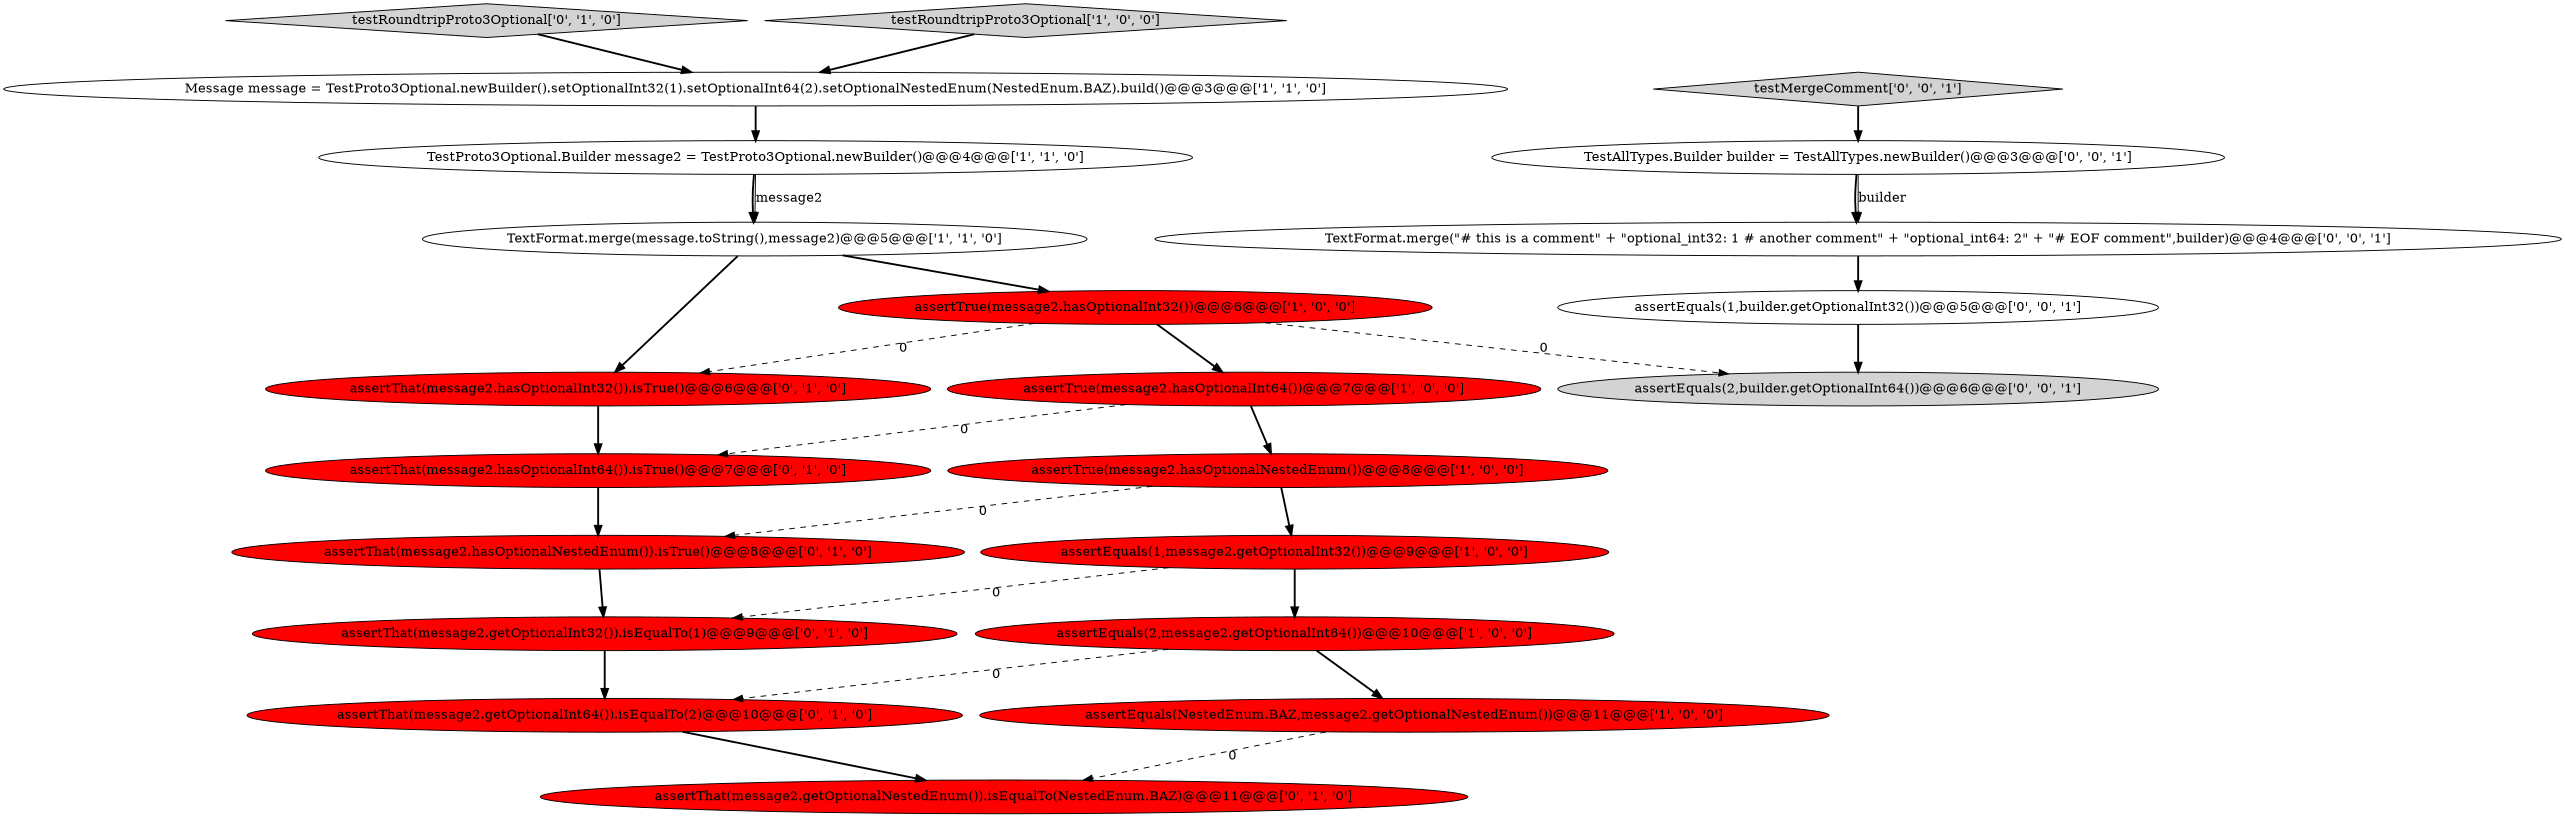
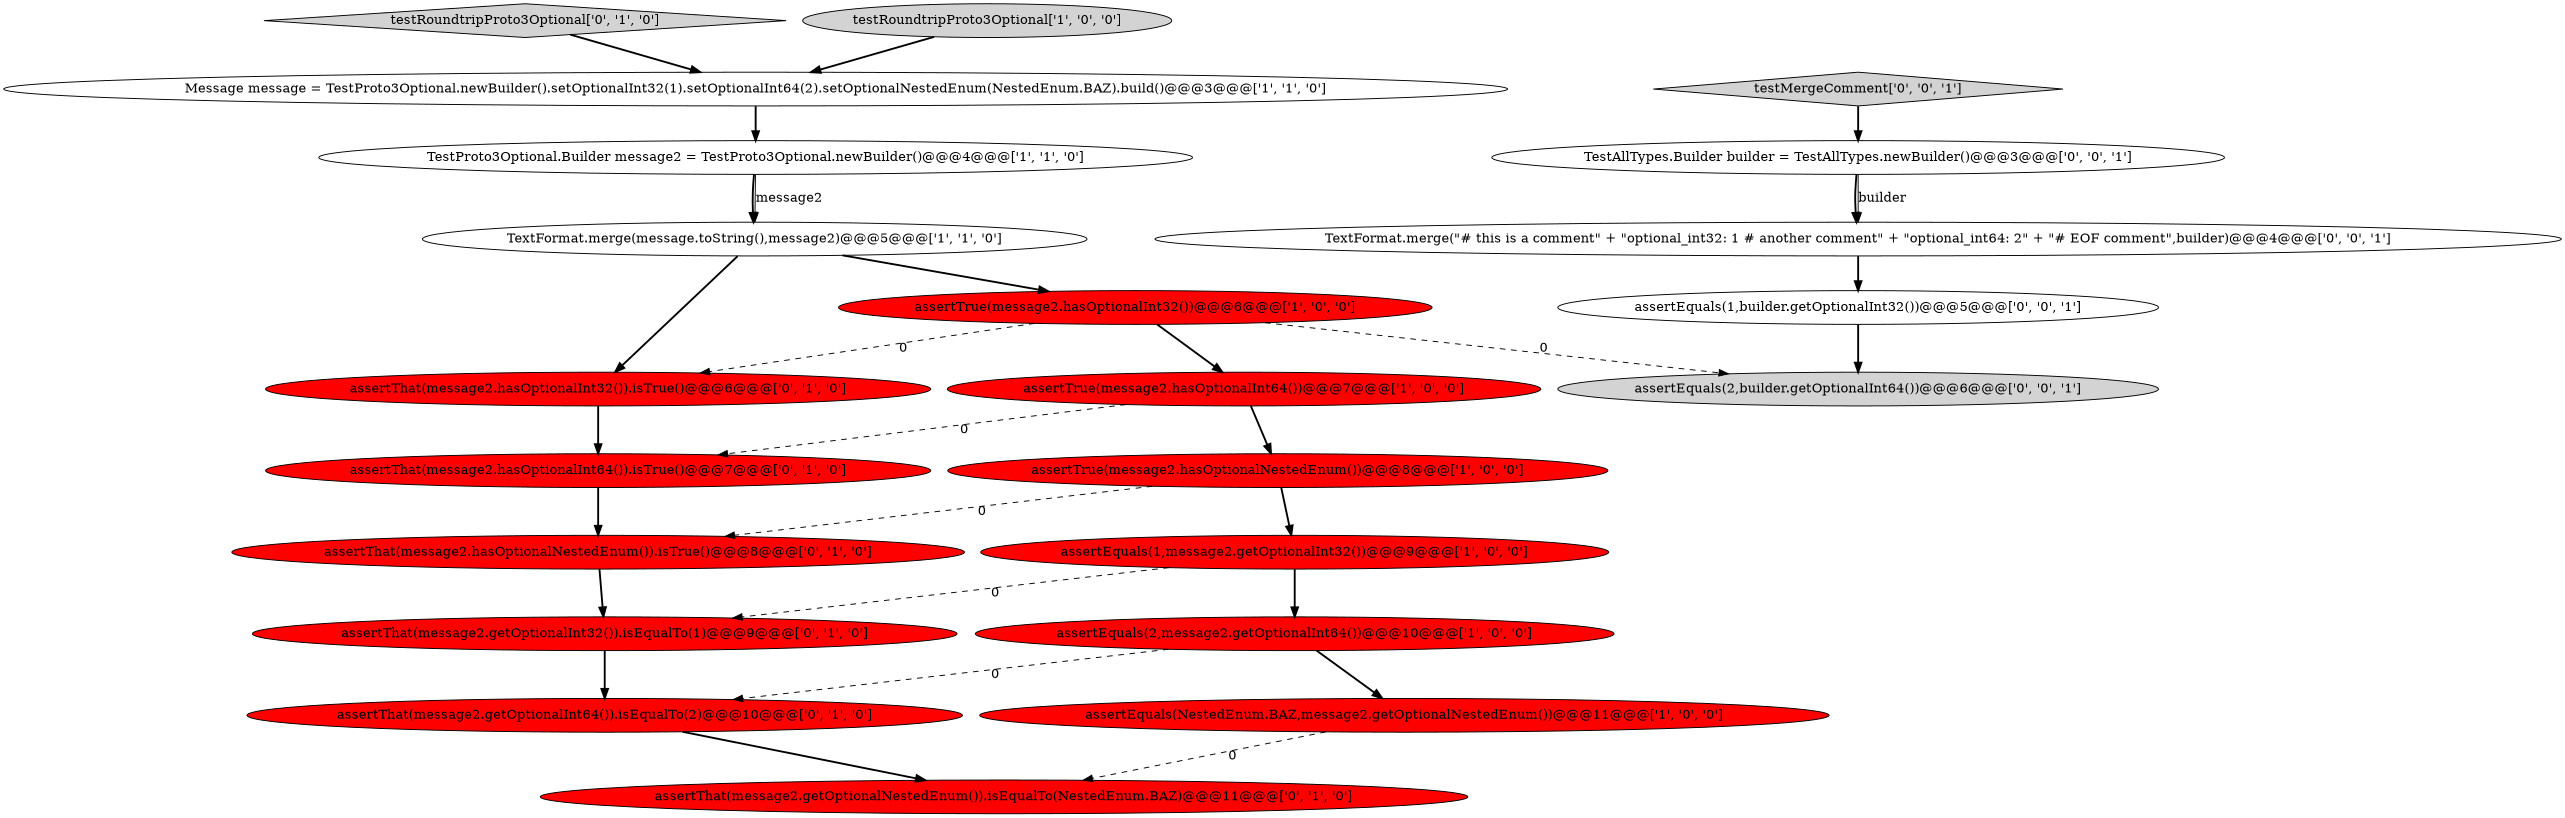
node "testRoundtripProto3Optional['1', '0', '0']": shape diamond -> ellipse
